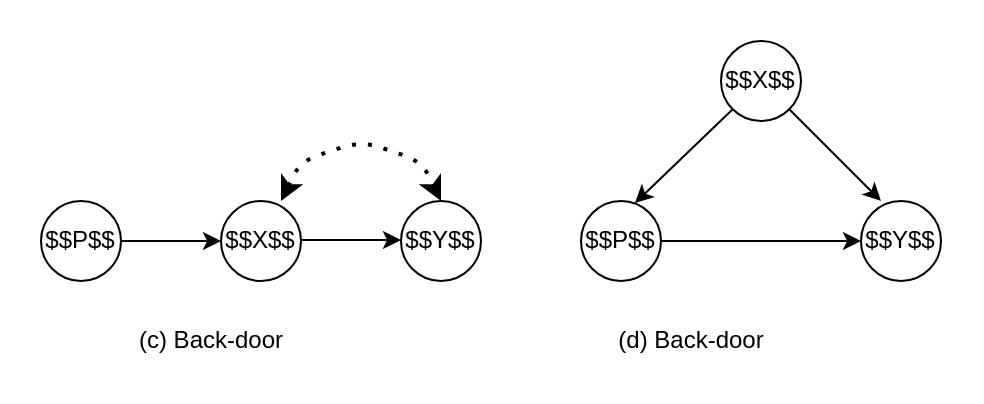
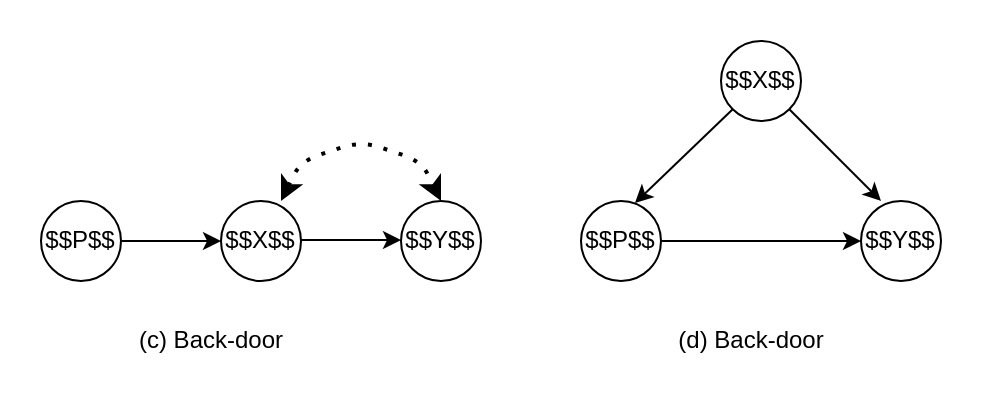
node "(d) Back-door": moved (691, 341) -> (751, 341)
